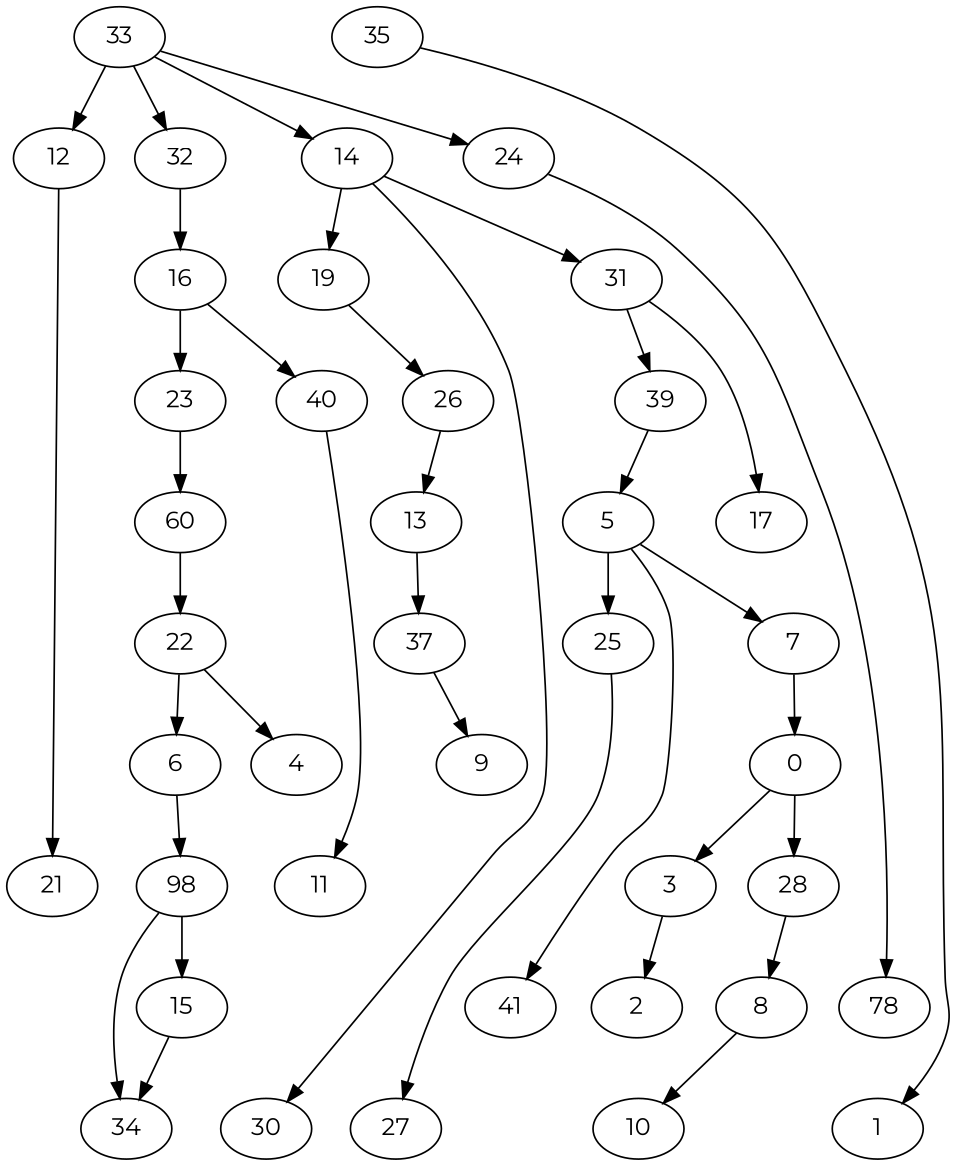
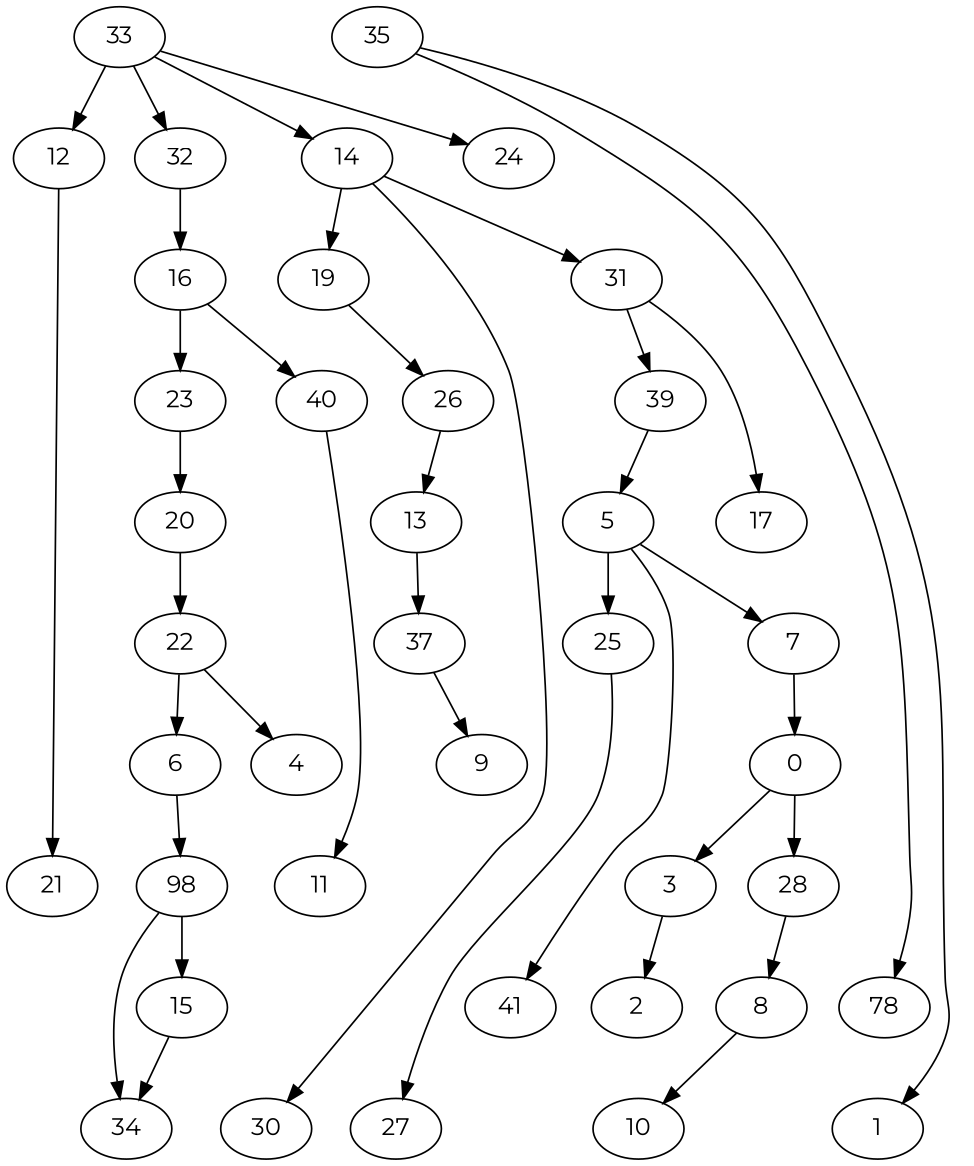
edge "24" -> "78": now "35" -> "78"
node "60": label "60" -> "20"
